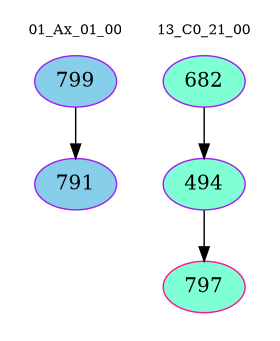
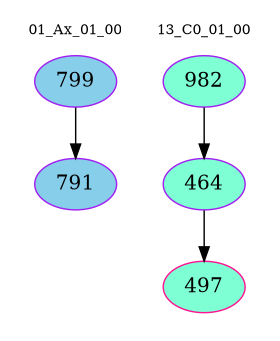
cluster "13_C0_21_00": label "13_C0_21_00" -> "13_C0_01_00"
node "682": label "682" -> "982"
node "494": label "494" -> "464"
node "797": label "797" -> "497"
